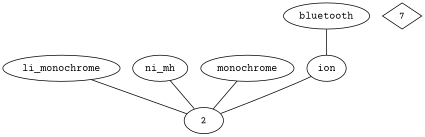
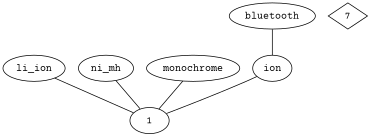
node "li_monochrome": label "li_monochrome" -> "li_ion"
node "2": label "2" -> "1"
